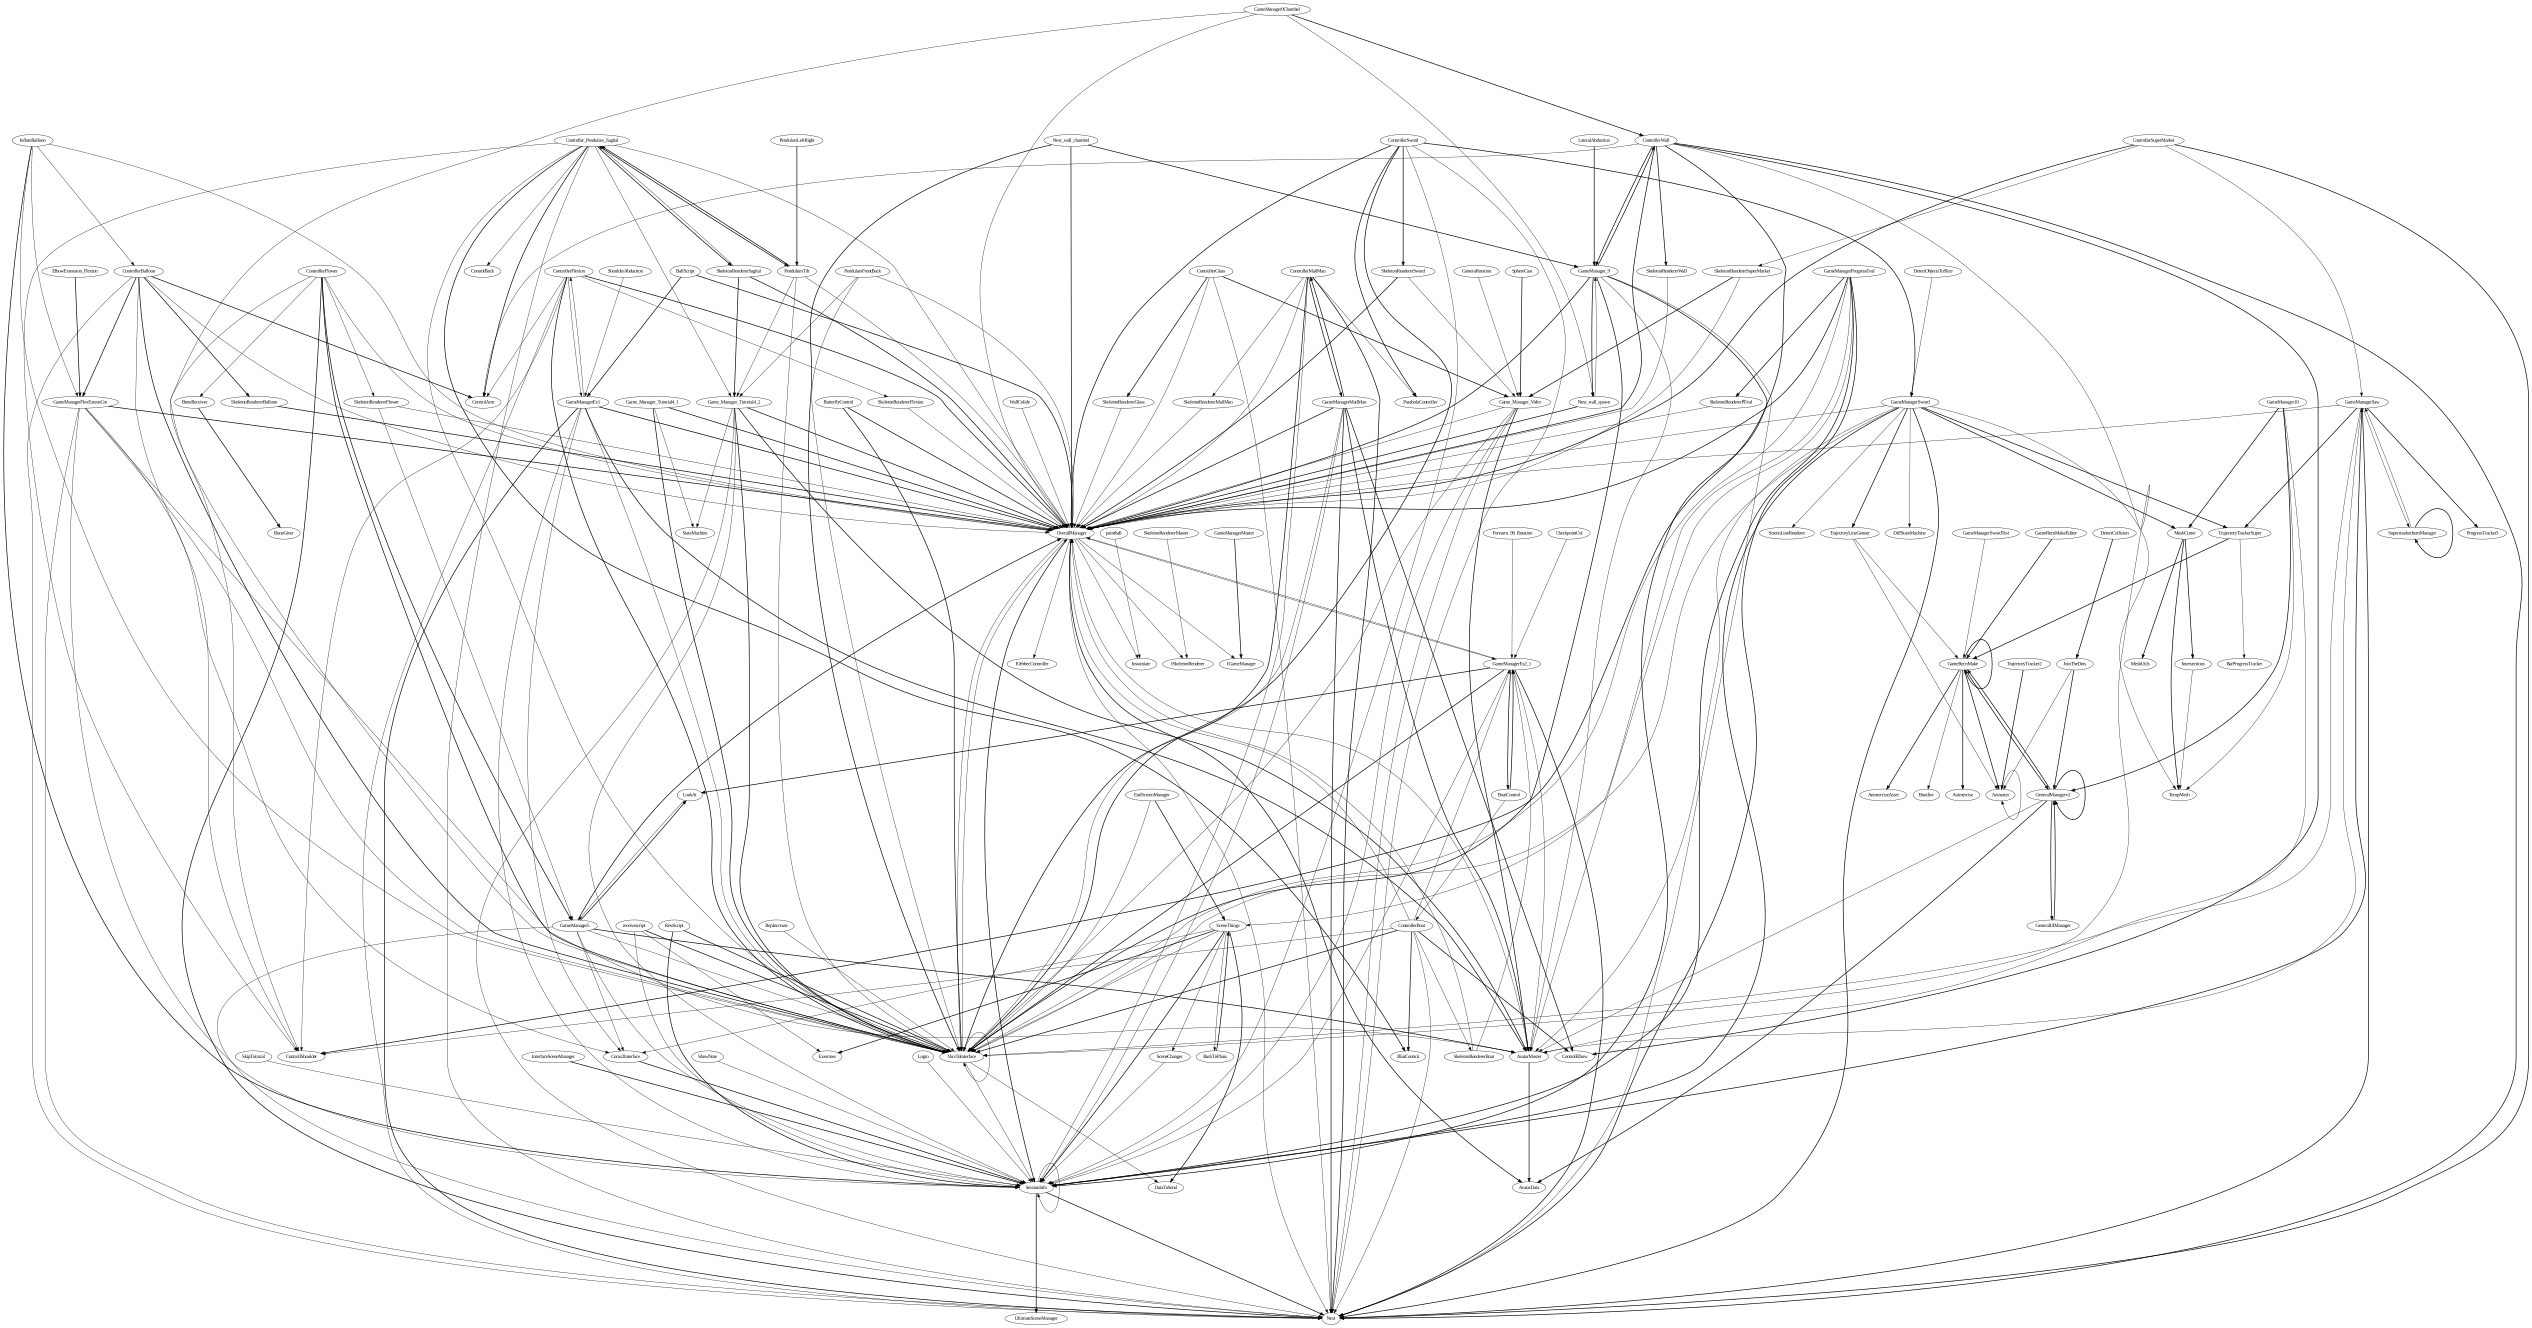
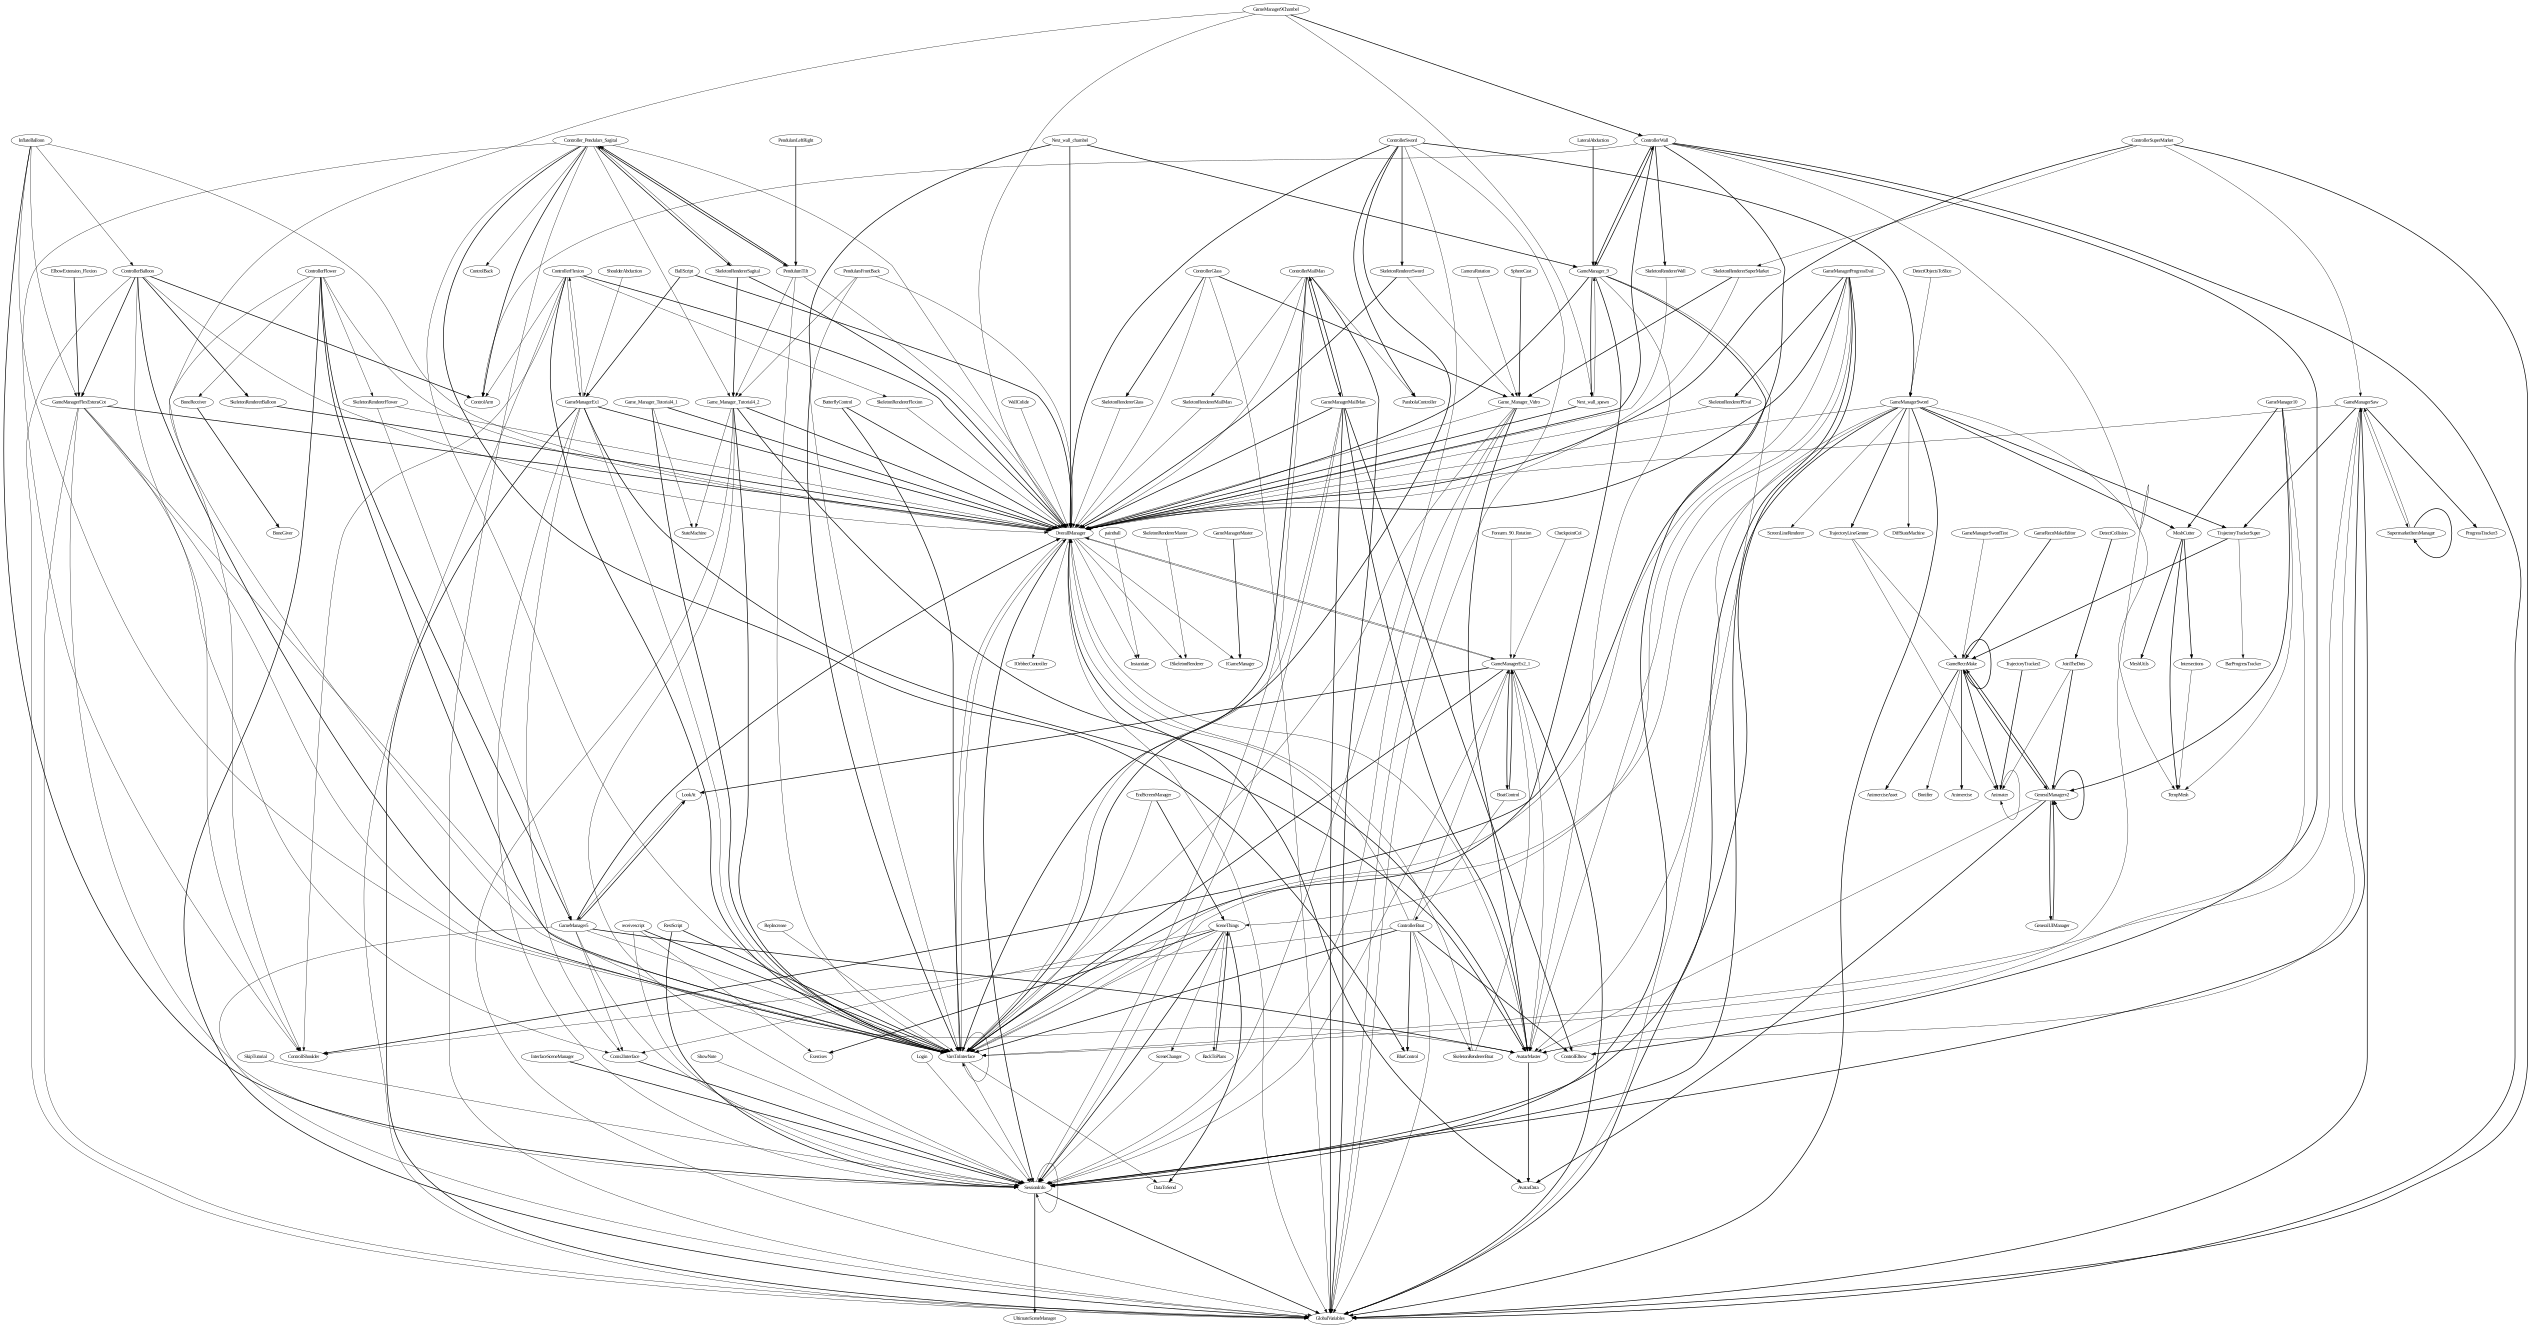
node "Next": label "Next" -> "GlobalVariables"
